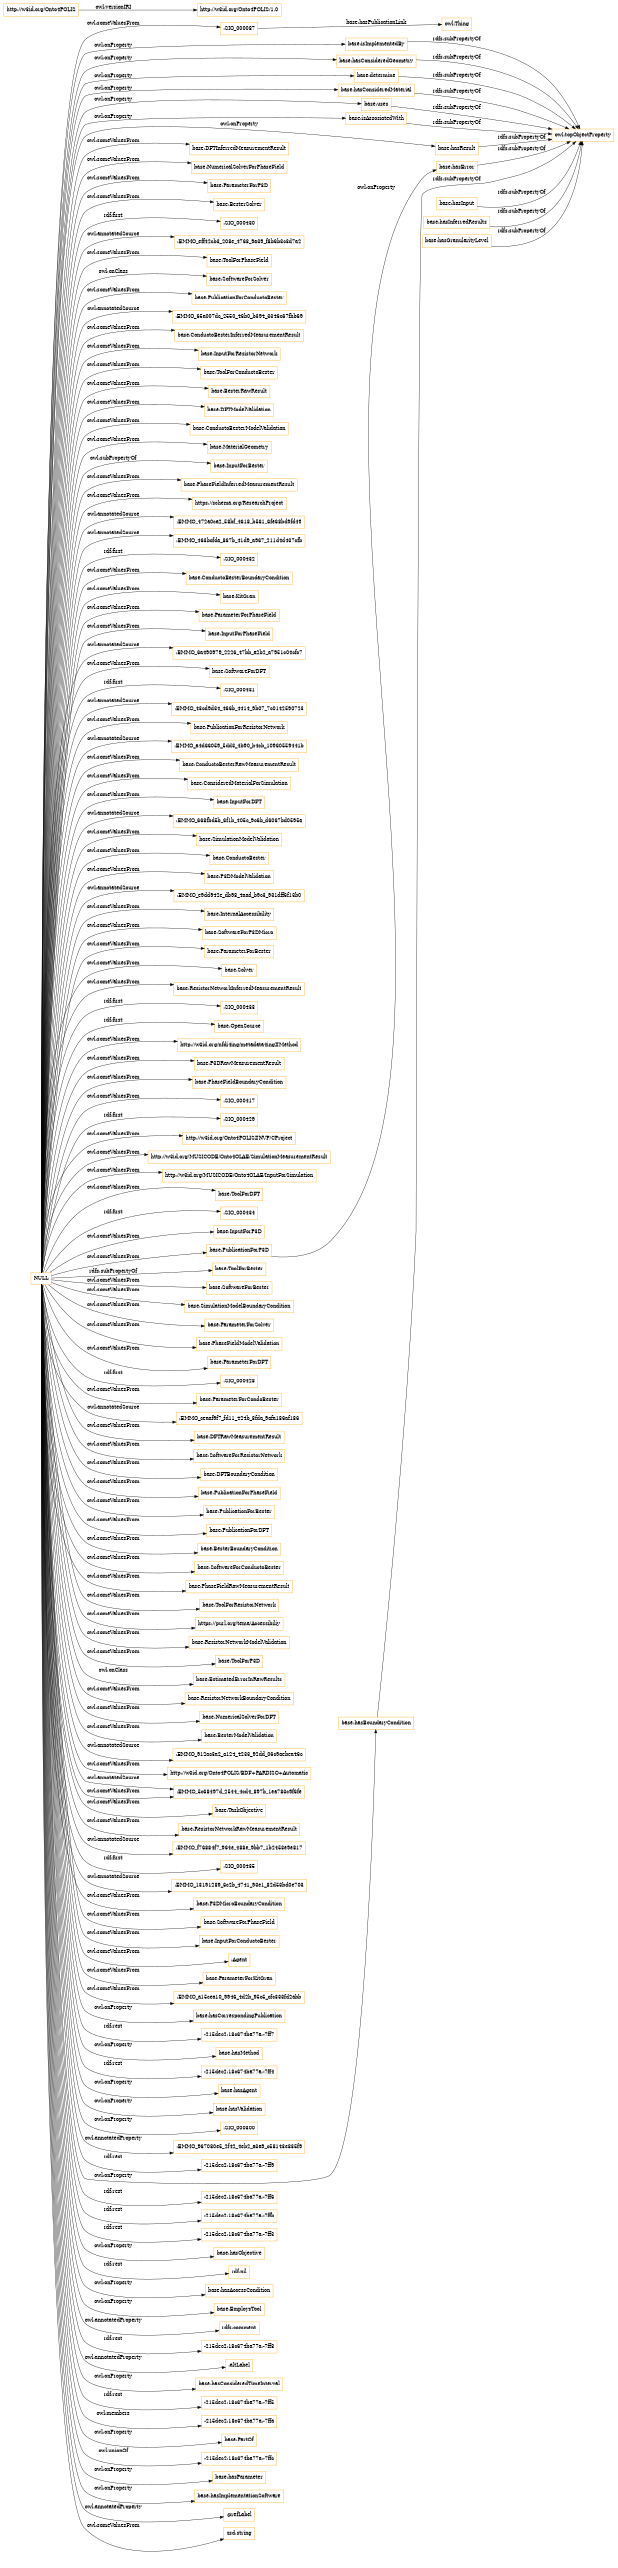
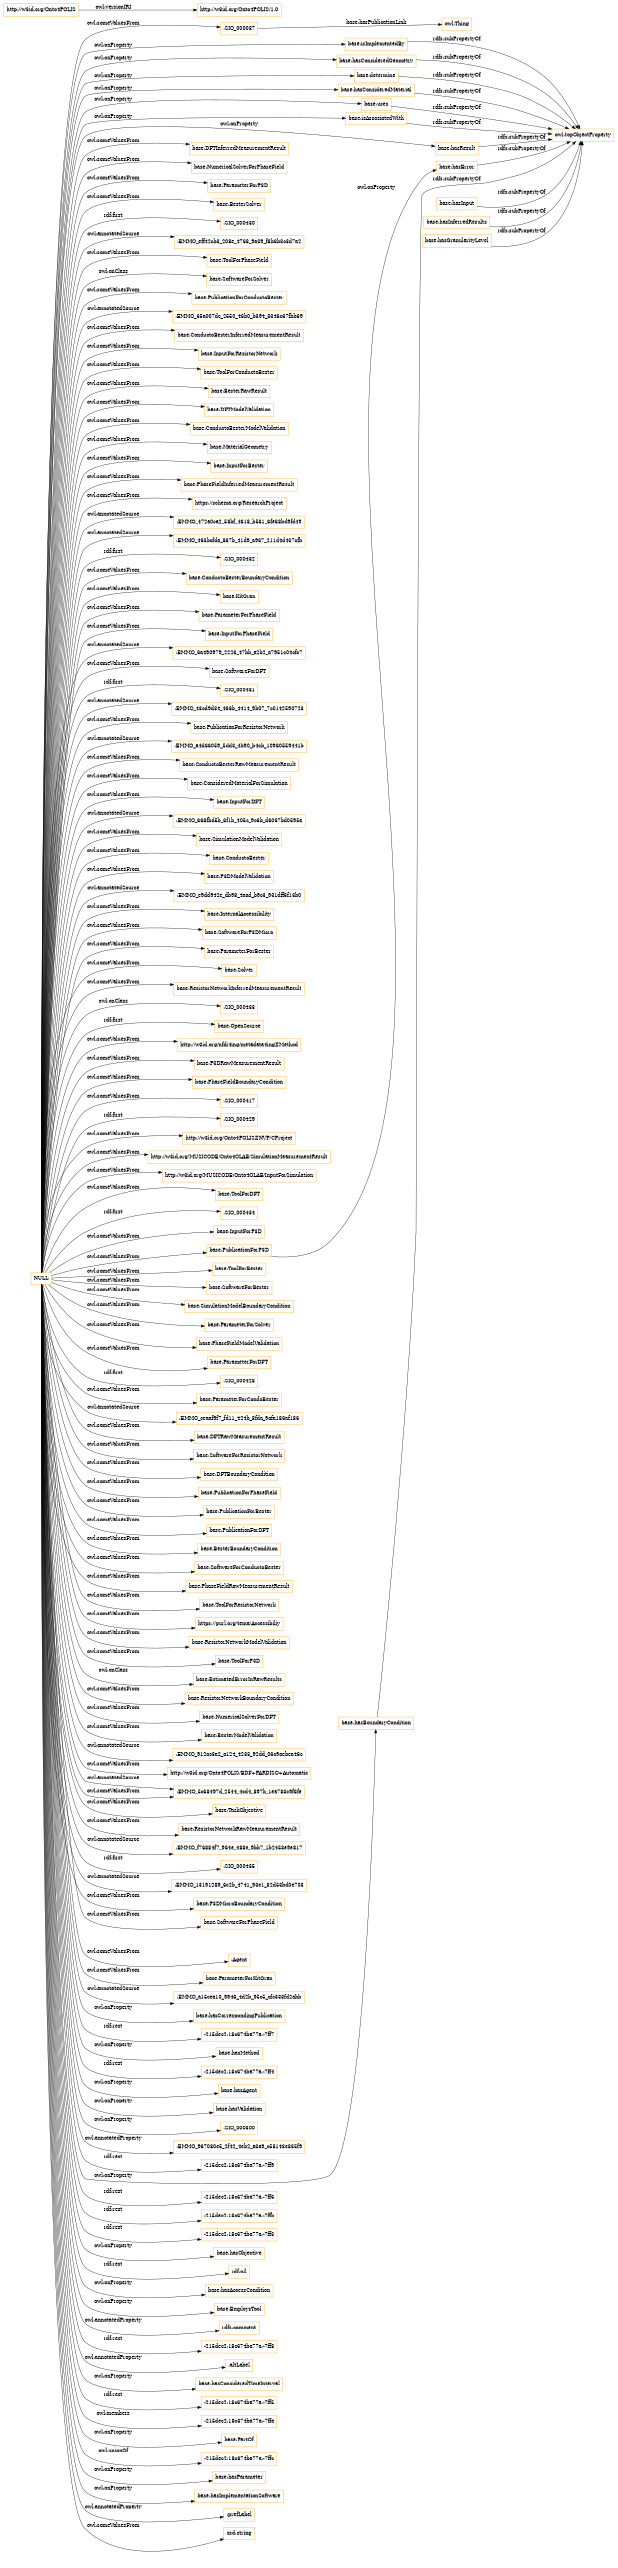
edge "NULL" -> "base:InputForBester": label "owl:subPropertyOf" -> "owl:someValuesFrom"
edge "NULL" -> ":SIO_000433": label "rdf:first" -> "owl:onClass"
edge "NULL" -> "base:ToolForBester": label "rdfs:subPropertyOf" -> "owl:someValuesFrom"
node "base:InputForConductoBester": removed
edge "NULL" -> ":EMMO_a15cea10_9946_4d2b_95c5_cfc333fd2abb": label "owl:someValuesFrom" -> "owl:annotatedSource"
